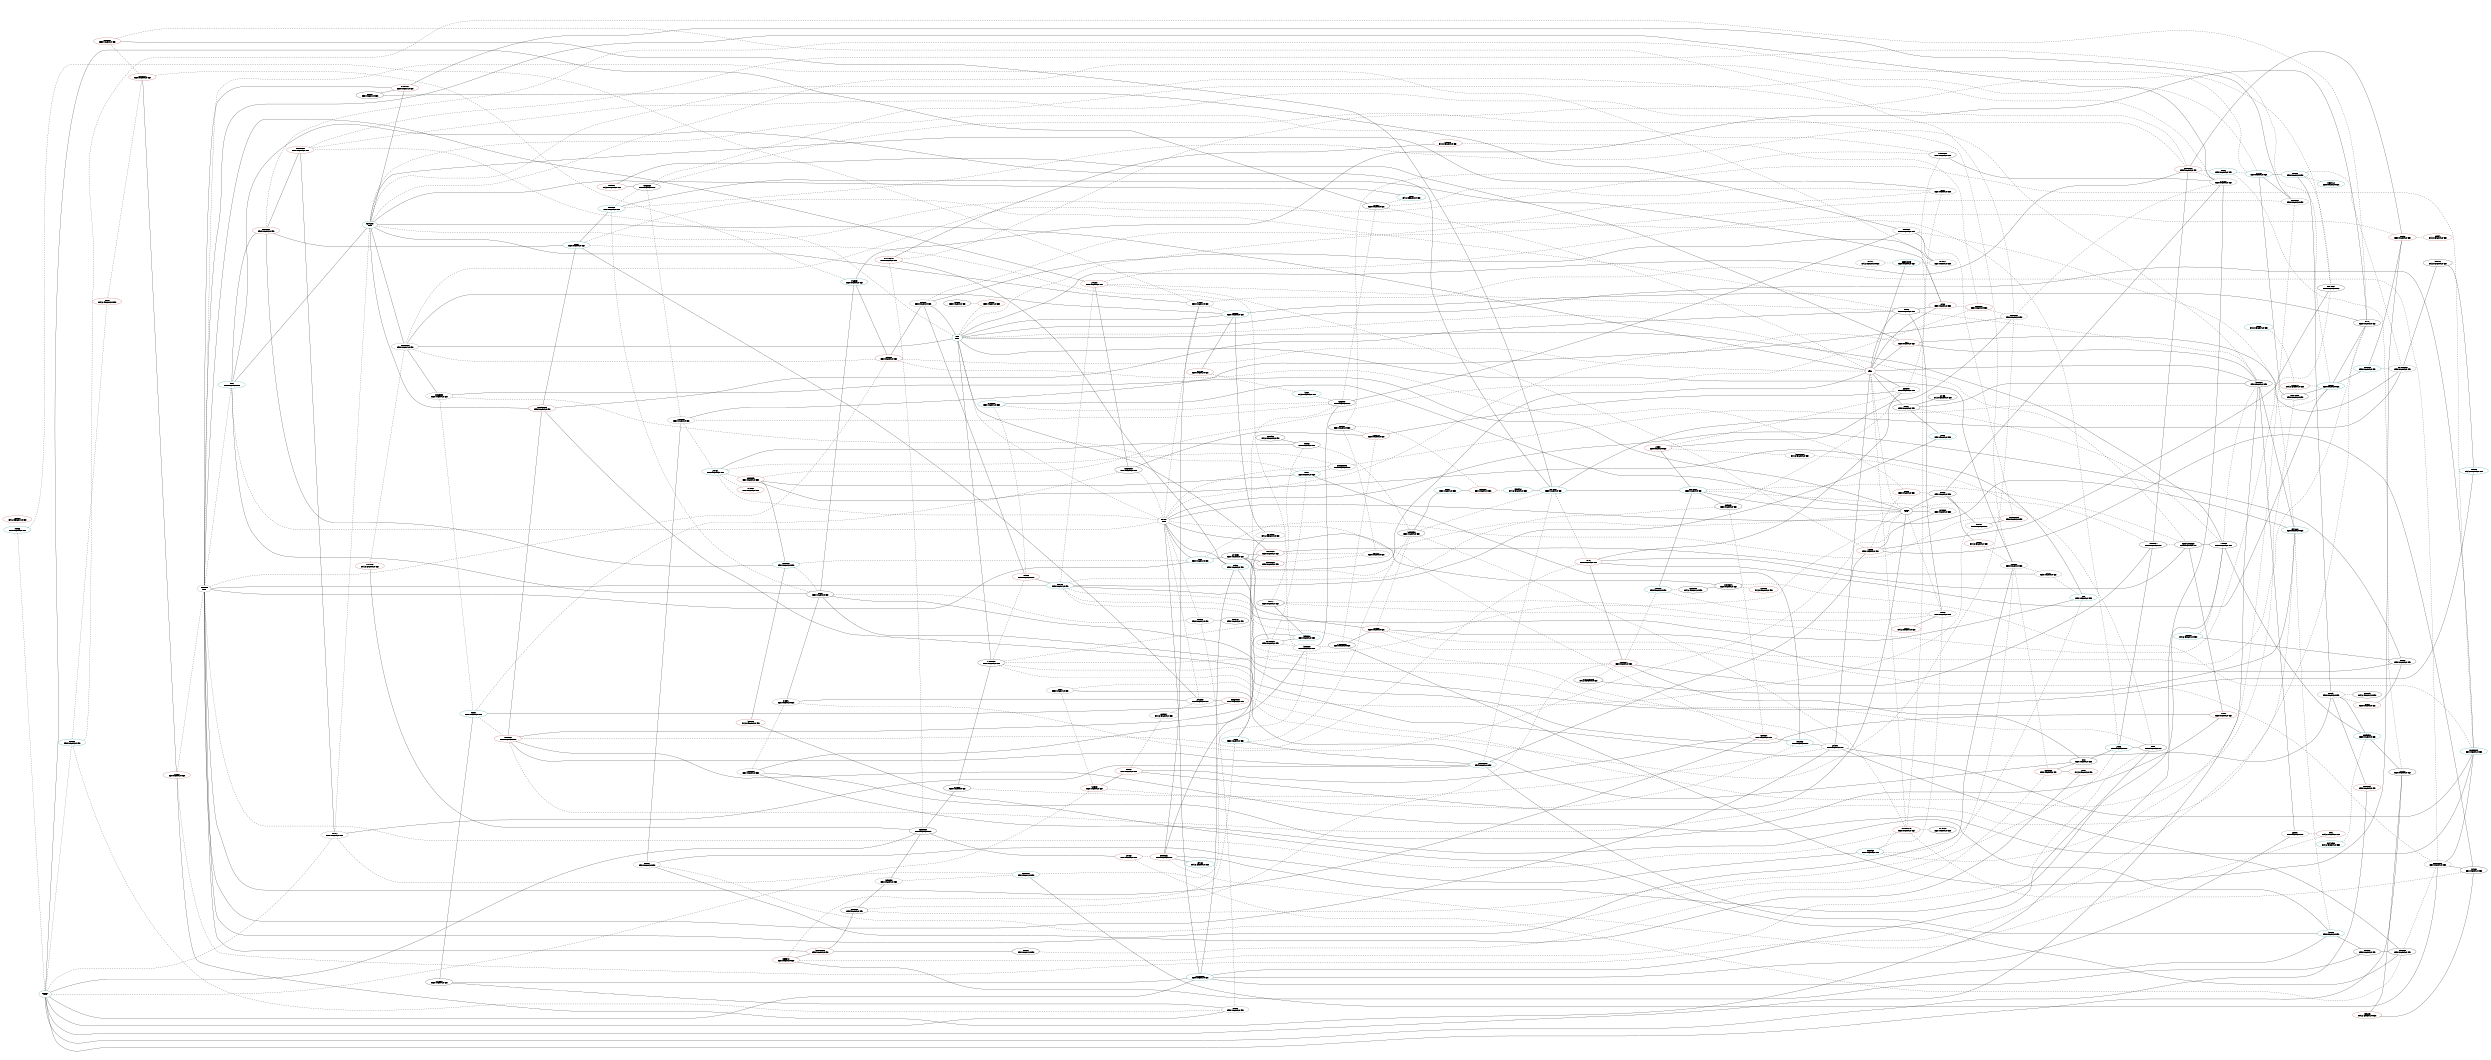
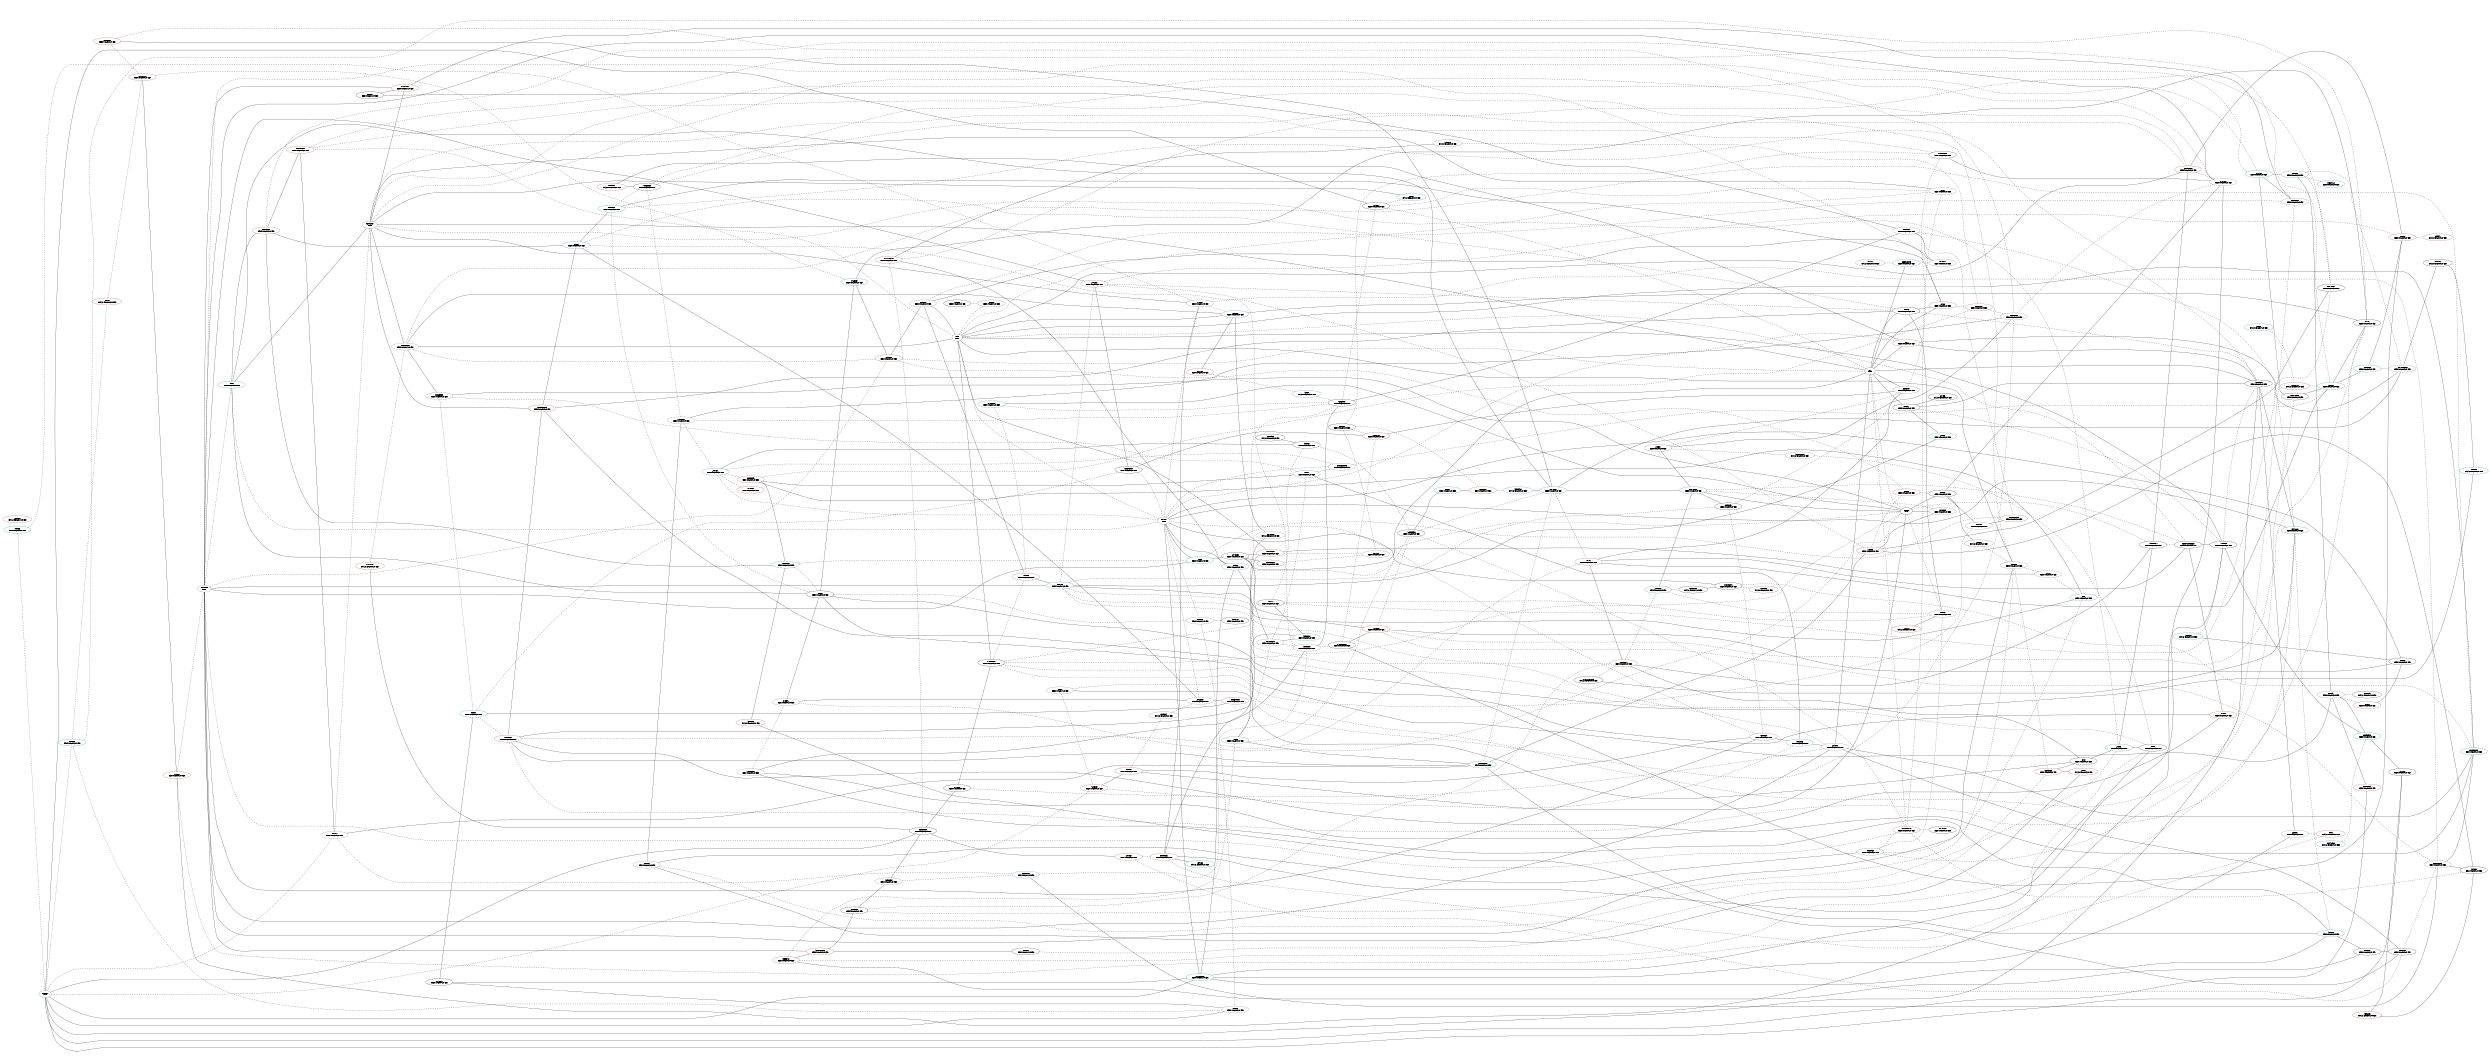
node "ERIC HEAVY_CONSUMER": removed
